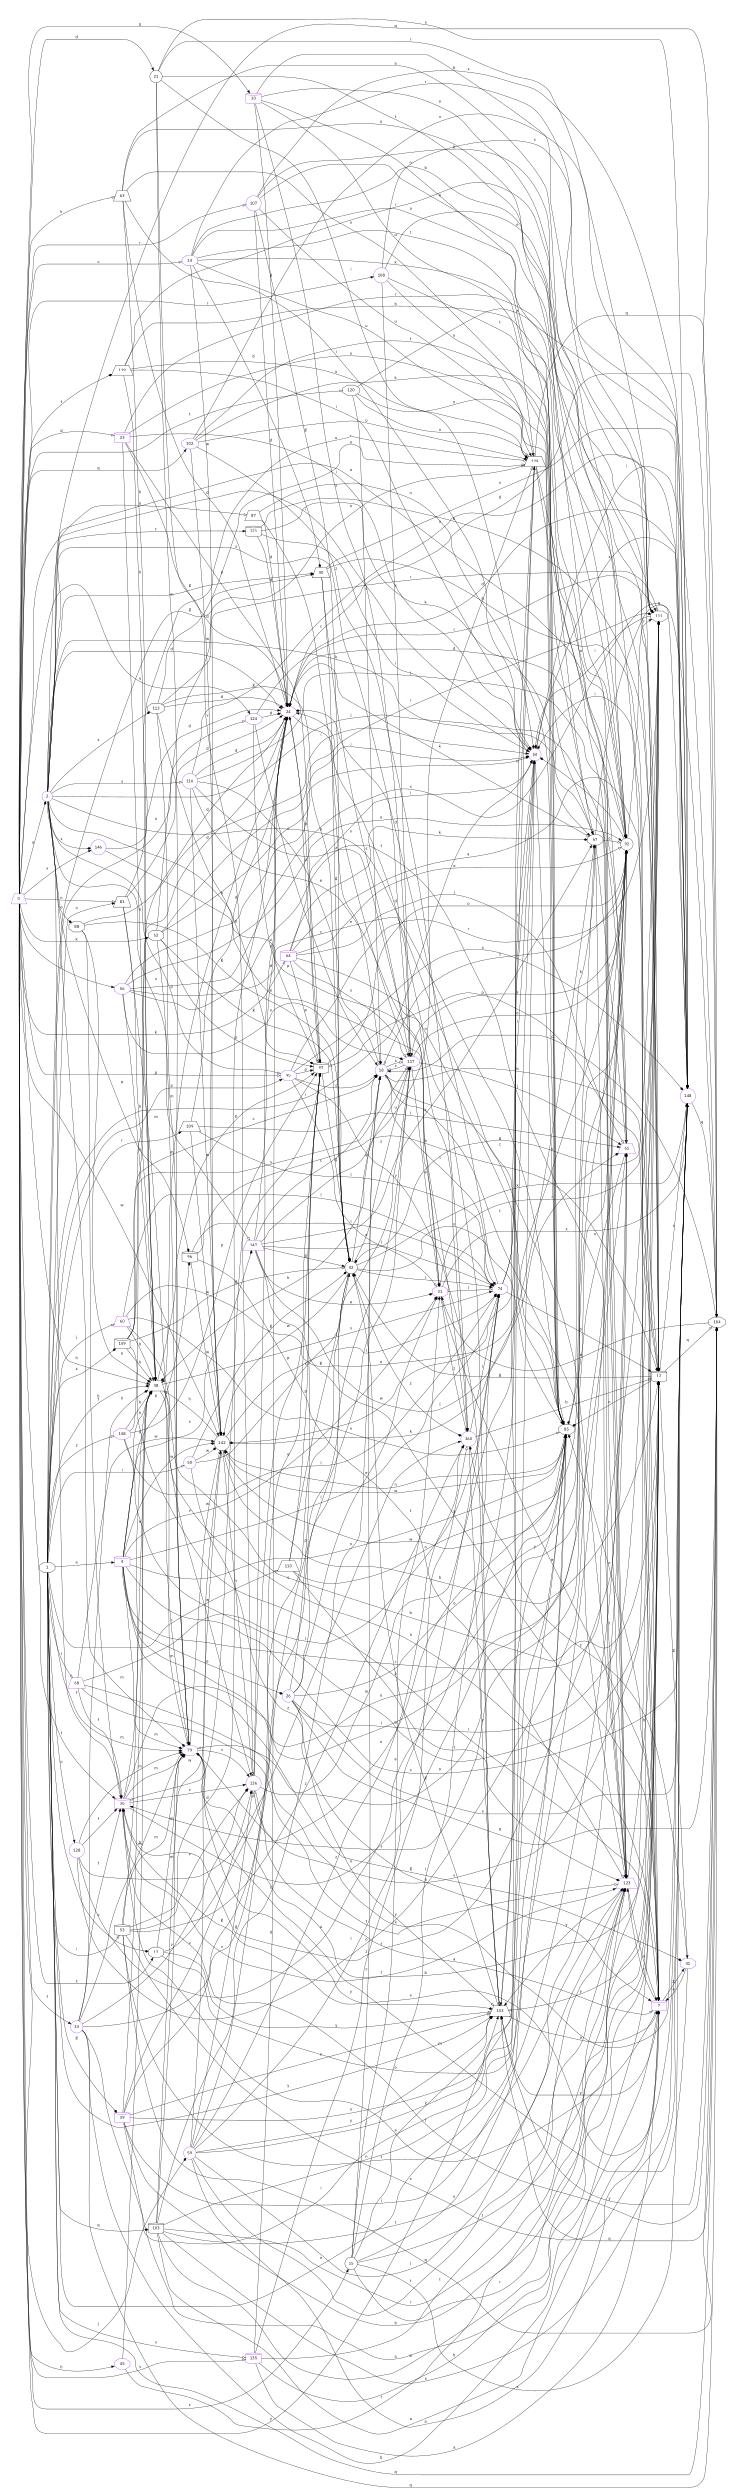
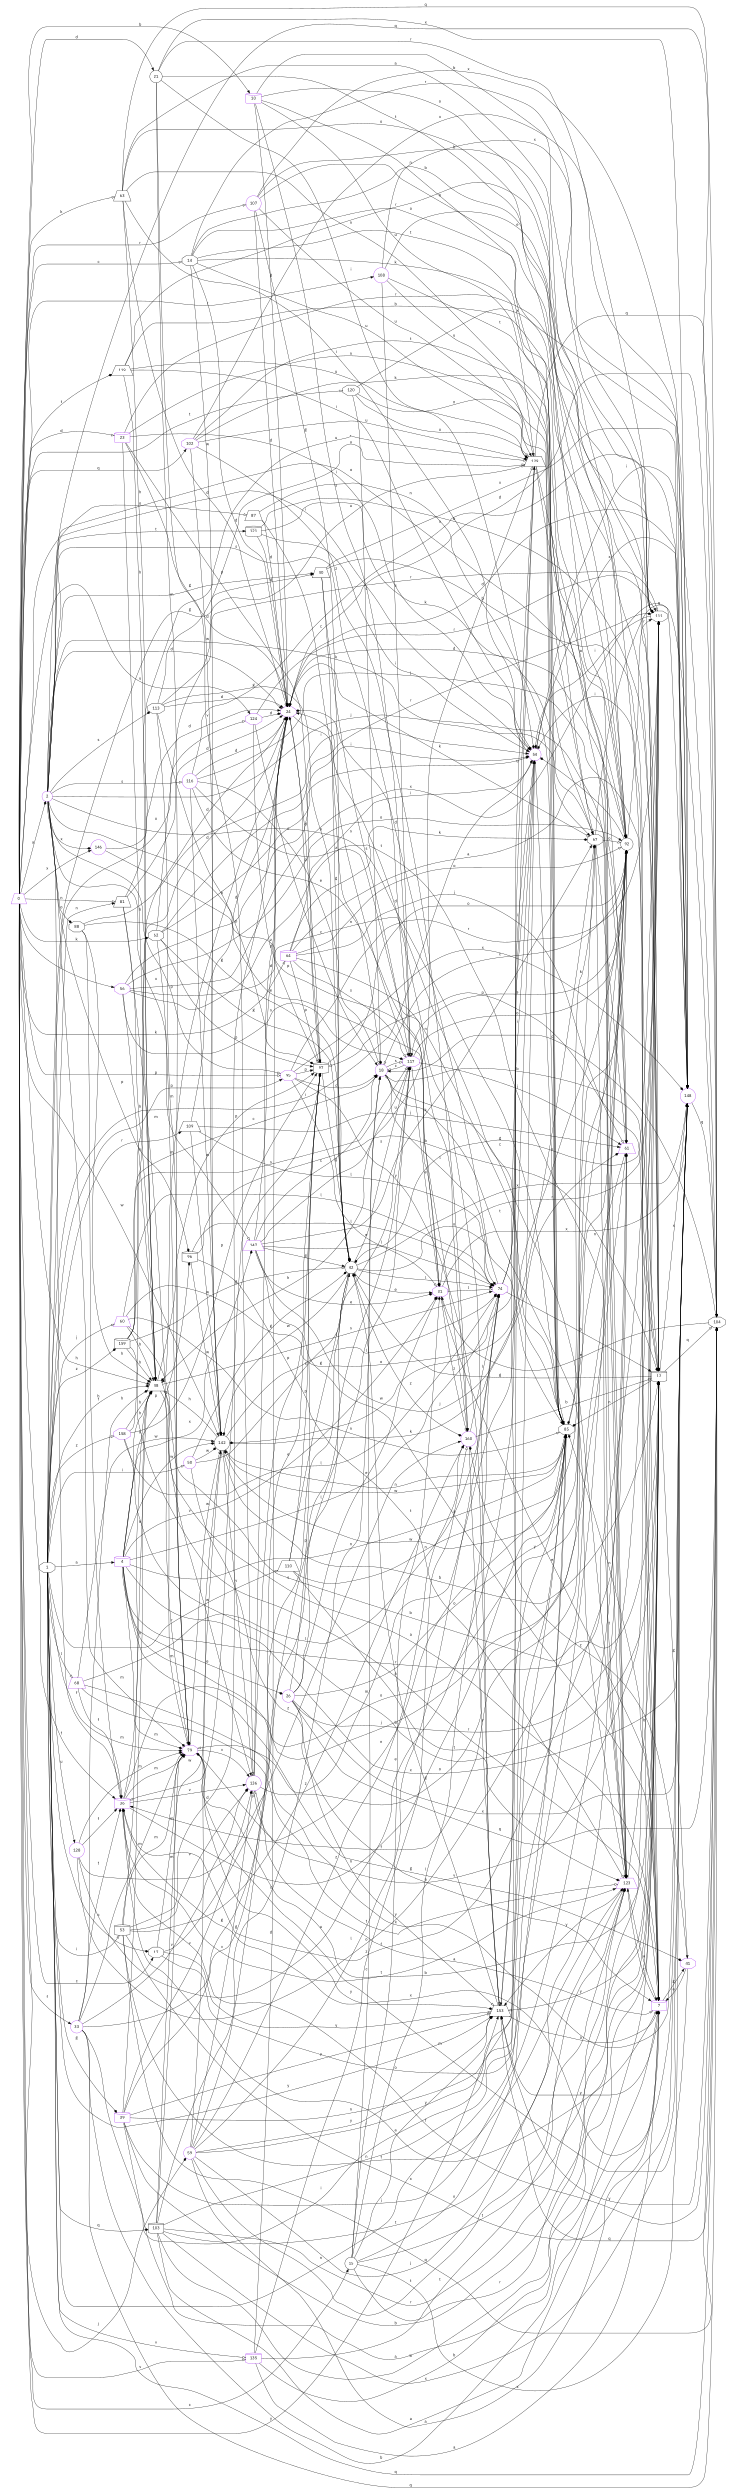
node "14": color purple -> black
edge "63" -> "104": added, label "q"
edge "14" -> "40": now "14" -> "24"
edge "2" -> "61": arrowhead onormal -> diamond
edge "42" -> "18": now "42" -> "31"
node "45": removed
